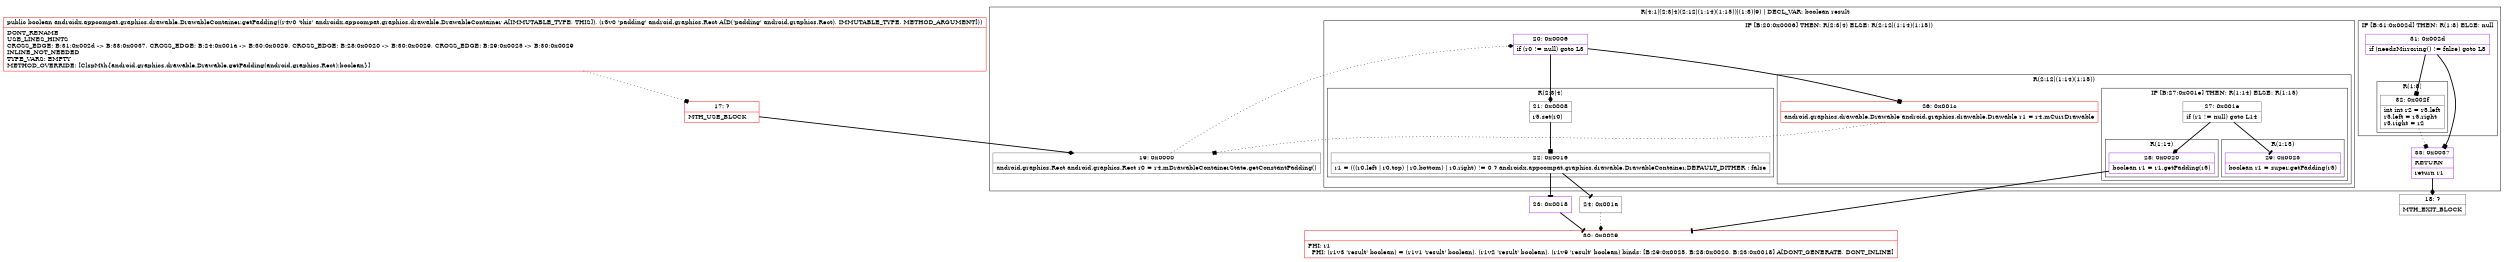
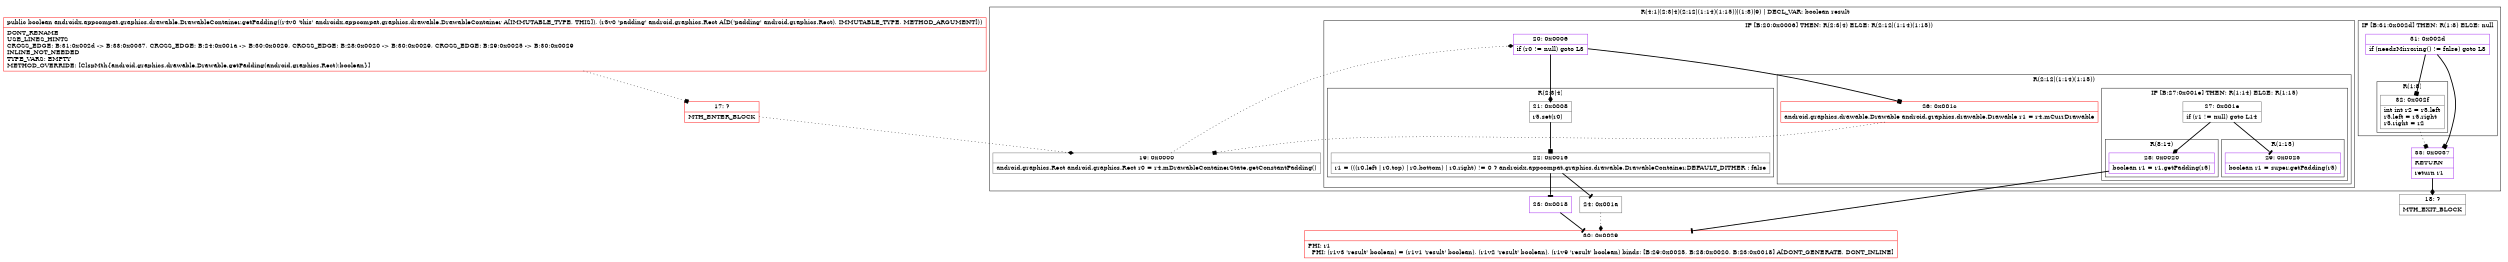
node "17: ?": text "MTH_USE_BLOCK" -> "MTH_ENTER_BLOCK"
edge "17: ?" -> "19: 0x0000": style bold -> dotted
cluster "R(1:14)": label "R(1:14)" -> "R(8:14)"
